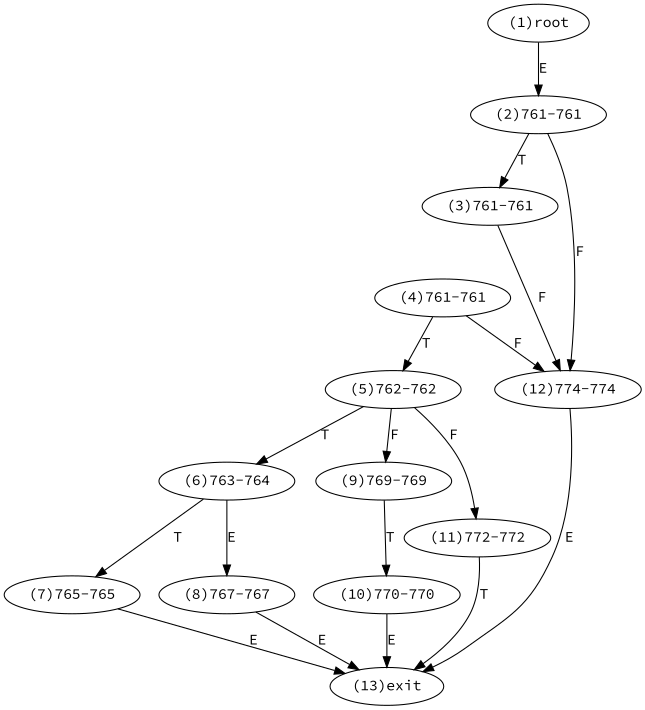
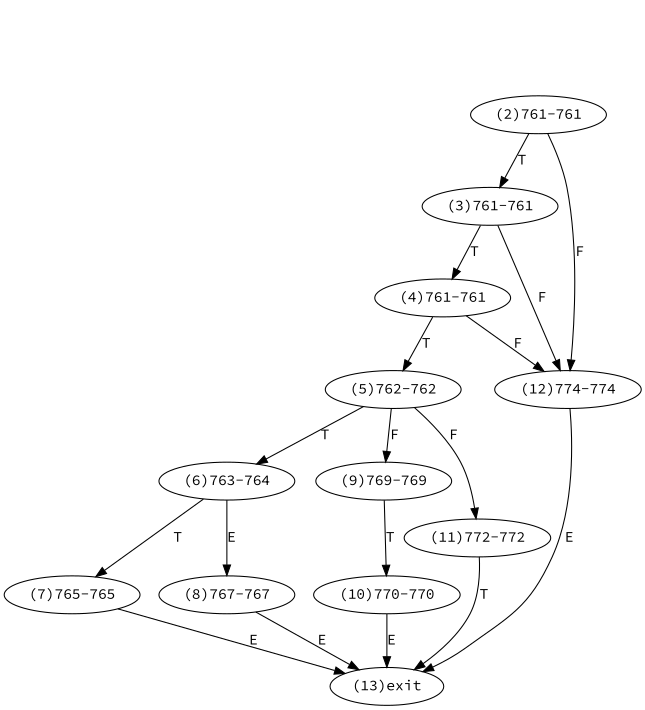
node "(1)root": removed
edge "(3)761-761" -> "(4)761-761": added, label "T"
